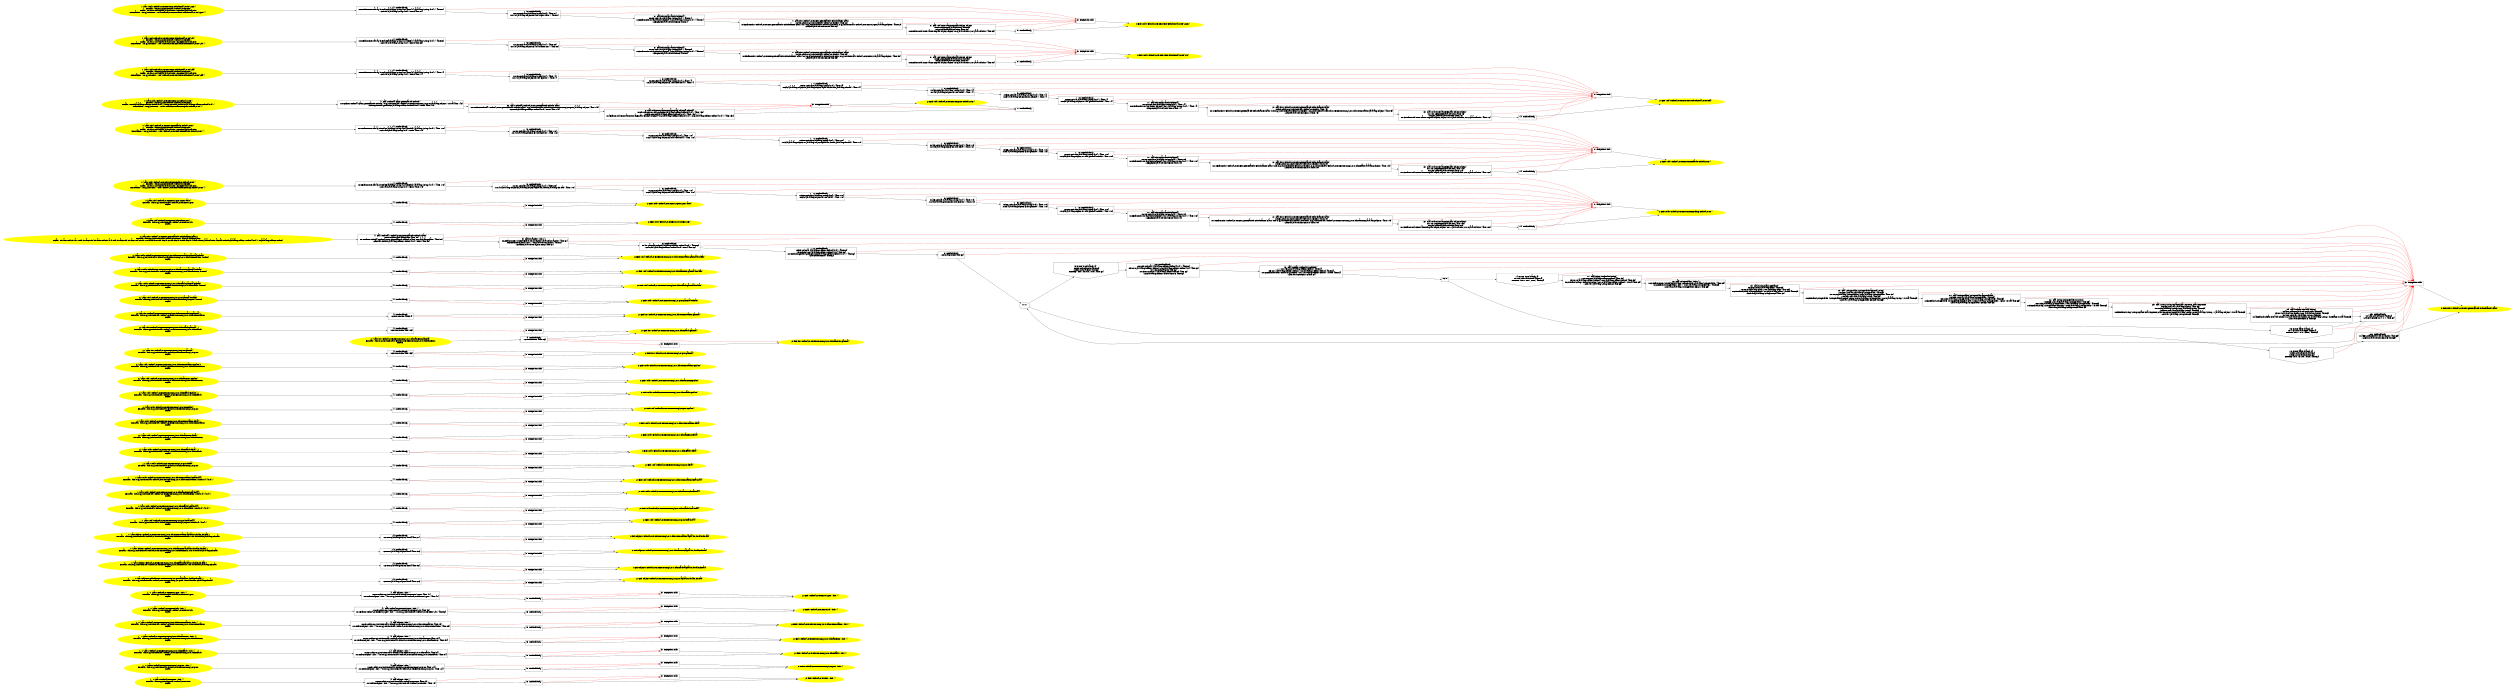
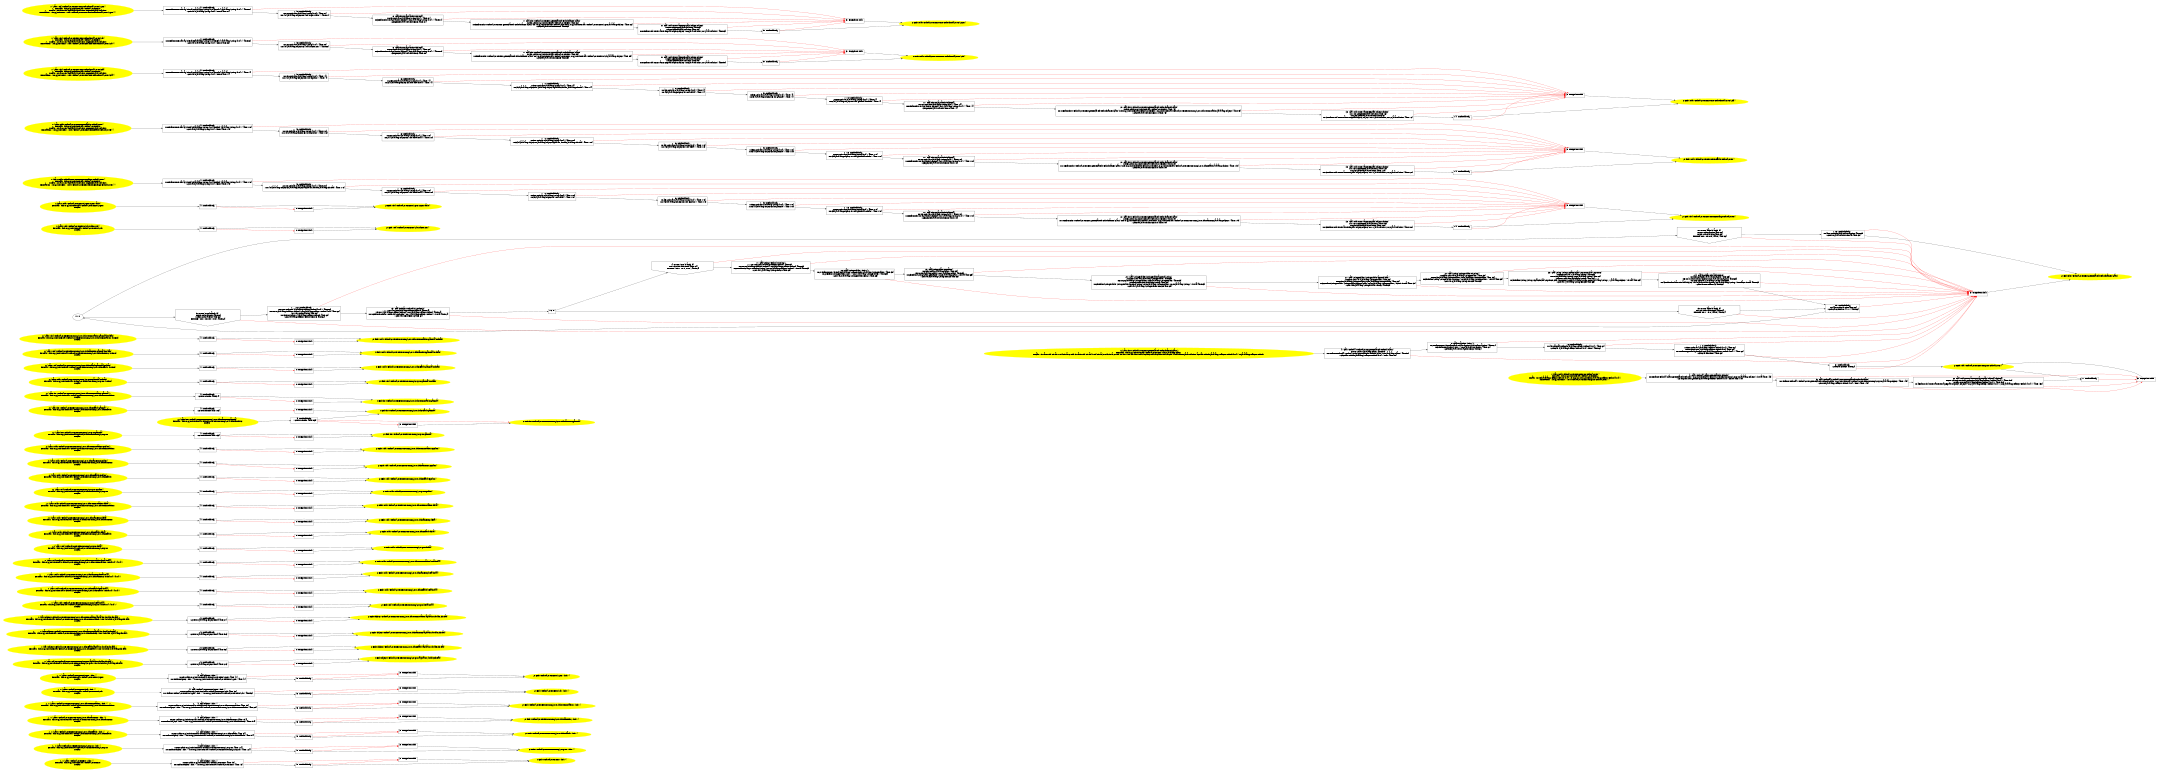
edge "8:  method_body *&$bcvar6:int=0 [line 62]" -> "11: +": now "8:  method_body *&$bcvar6:int=0 [line 62]" -> "2: Exit void MethodSorterTest.testJvmMethodSorter()"
